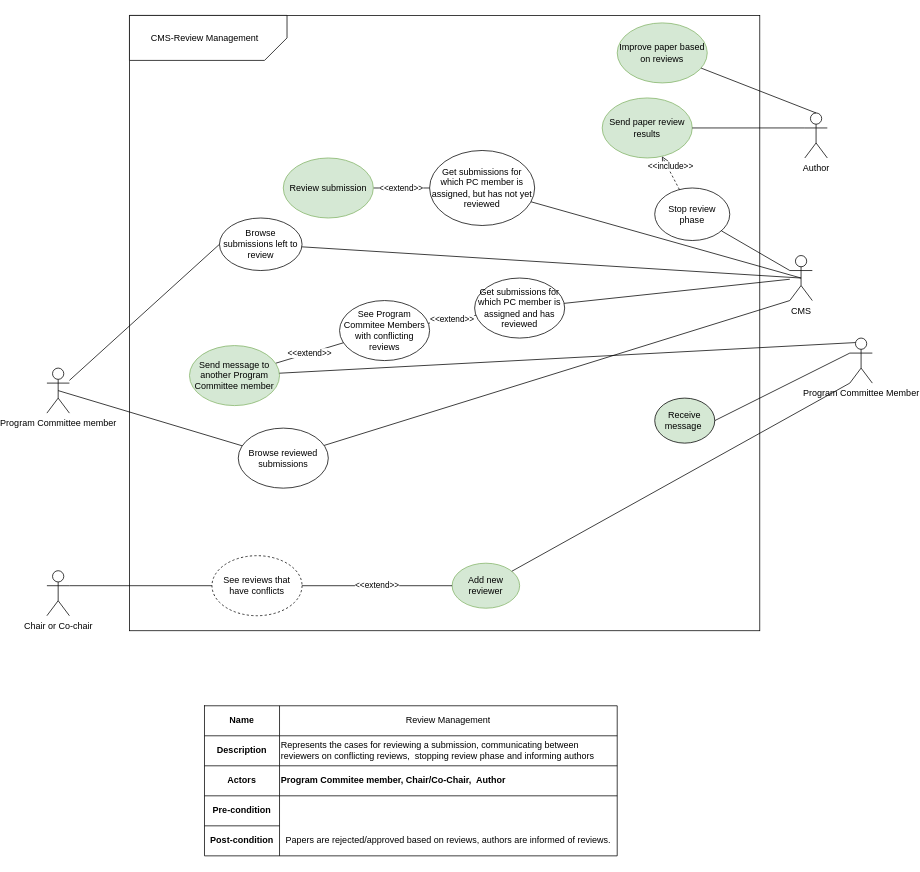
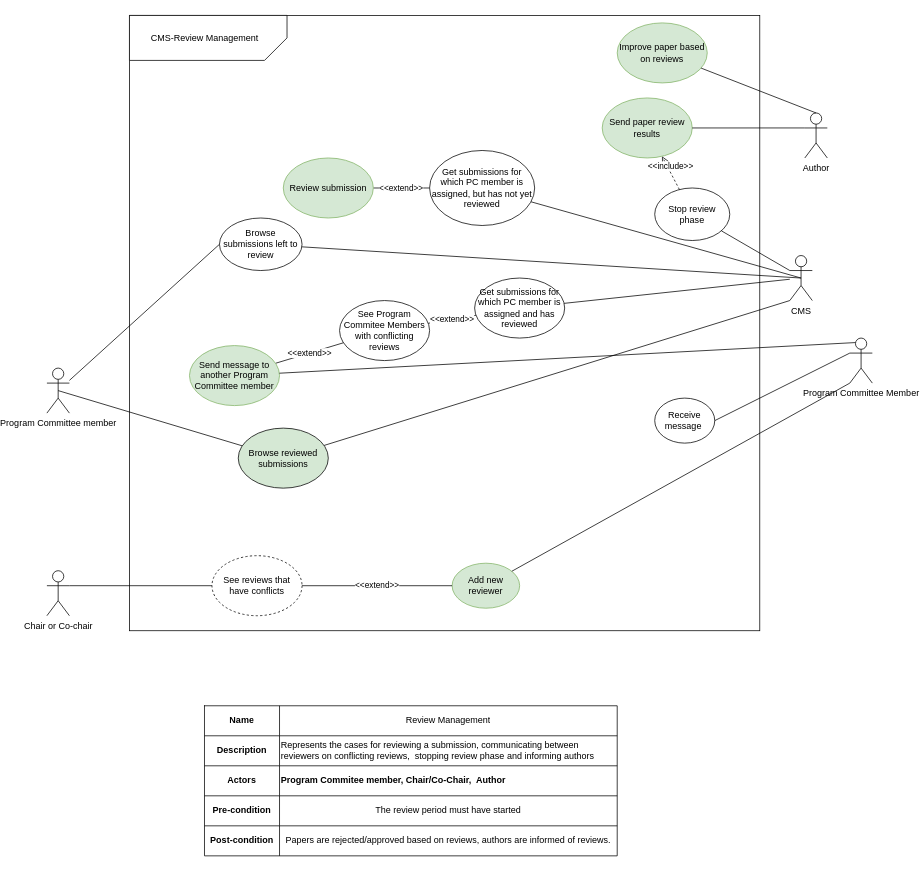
node "Receive message": fillcolor #d5e8d4 -> #ffffff
node "Browse reviewed submissions": fillcolor #ffffff -> #d5e8d4
node "The review period must have started": added
